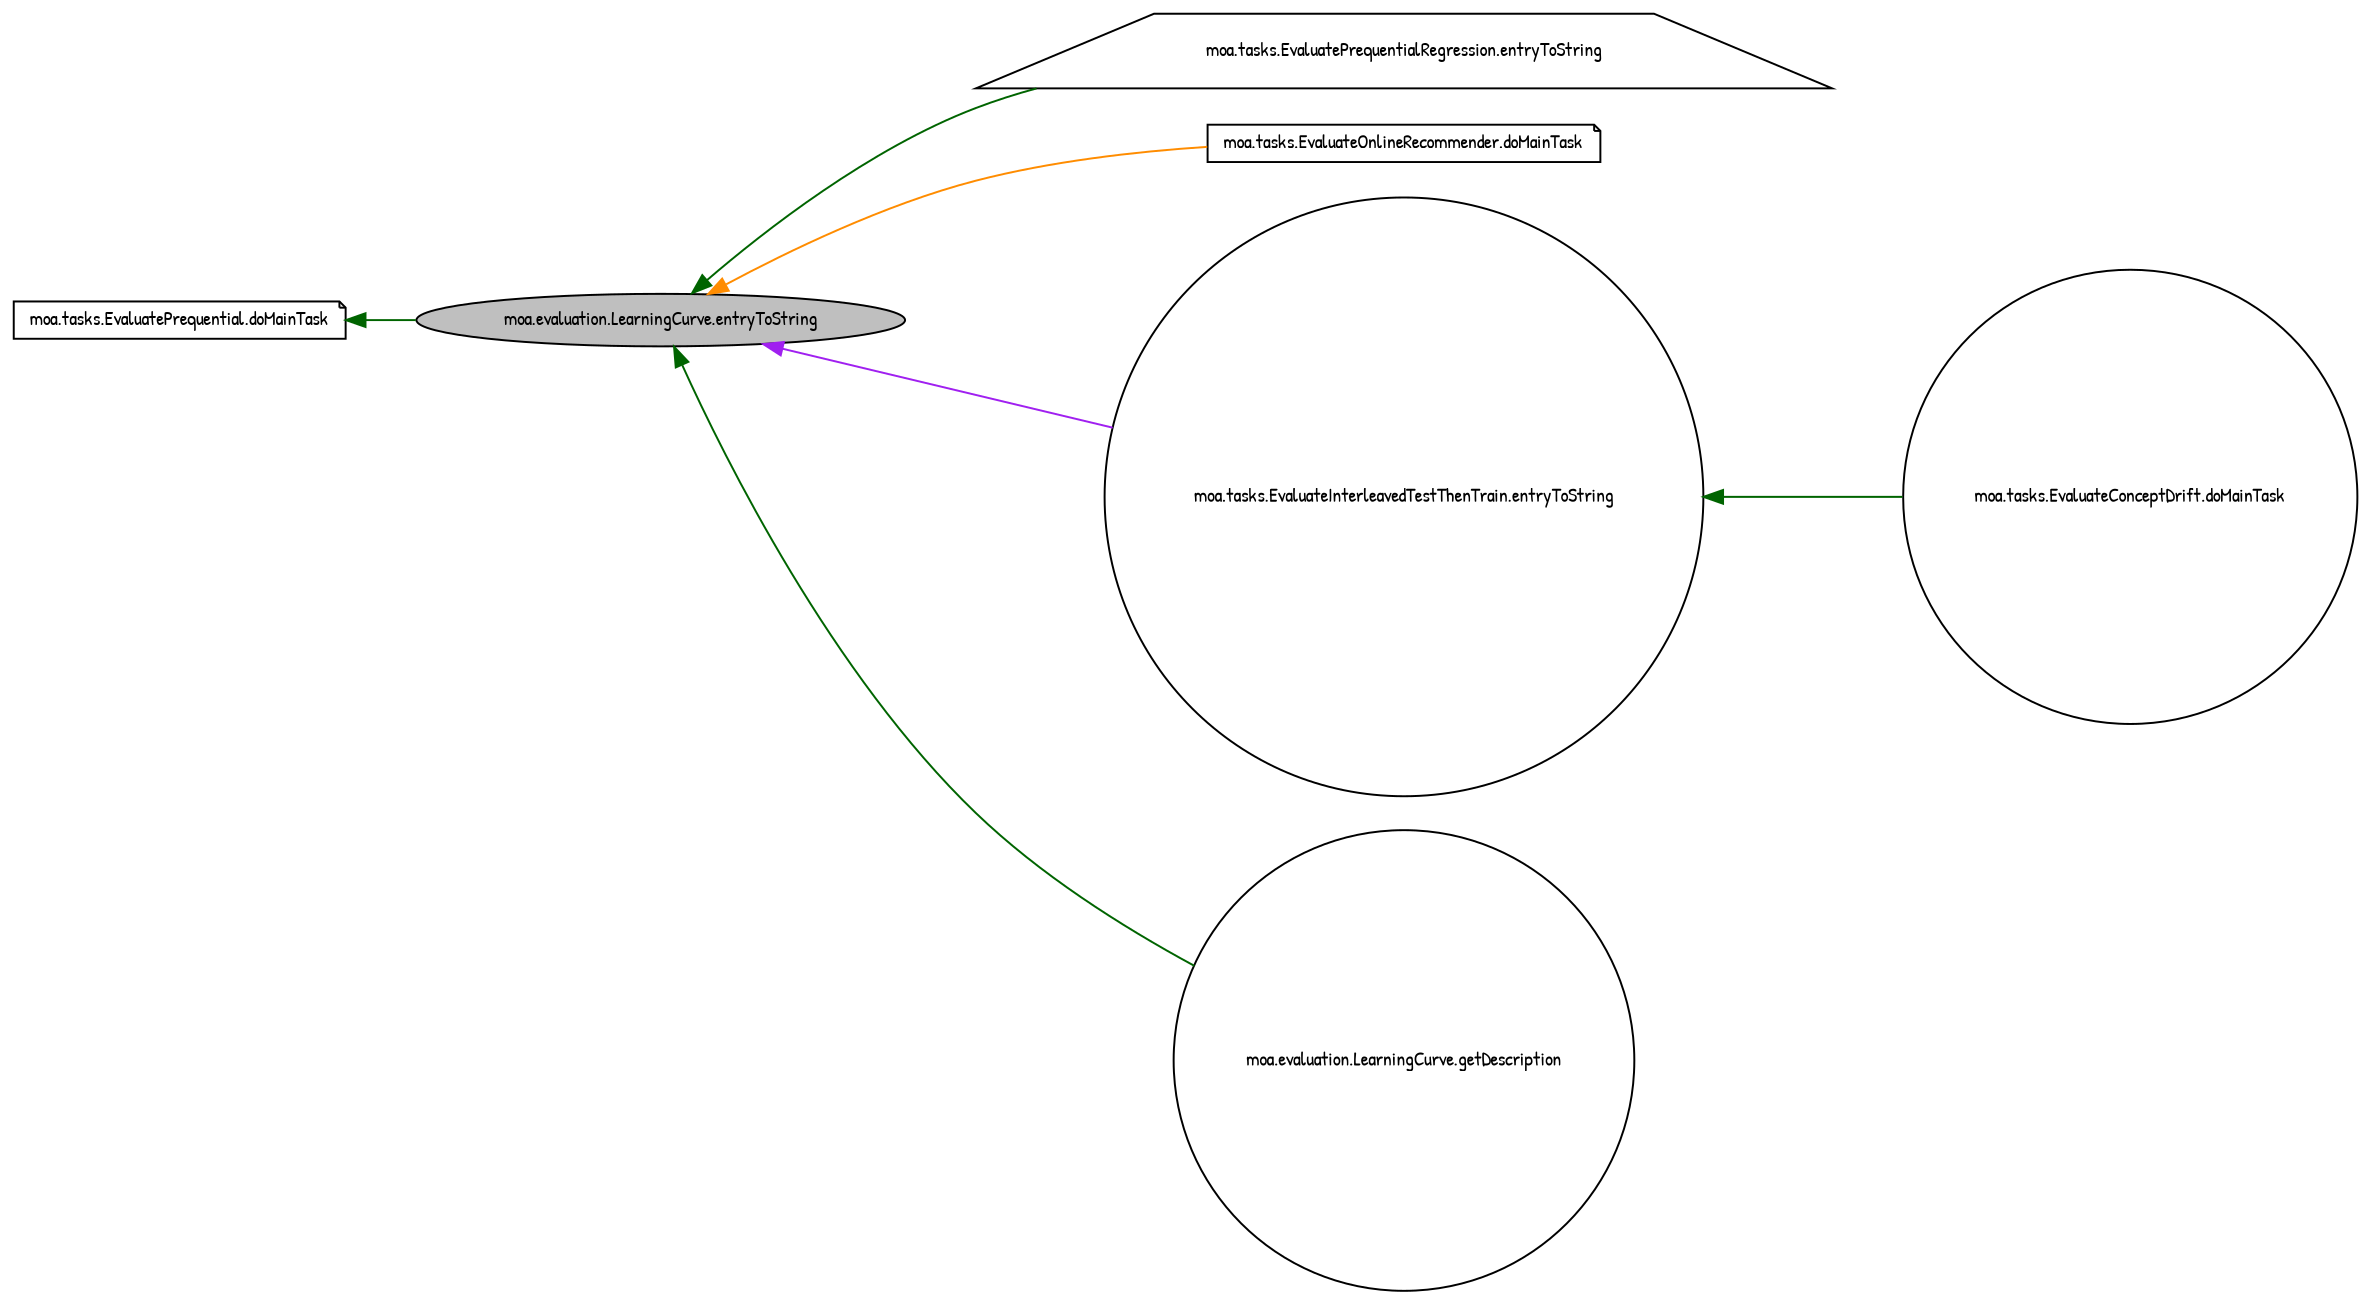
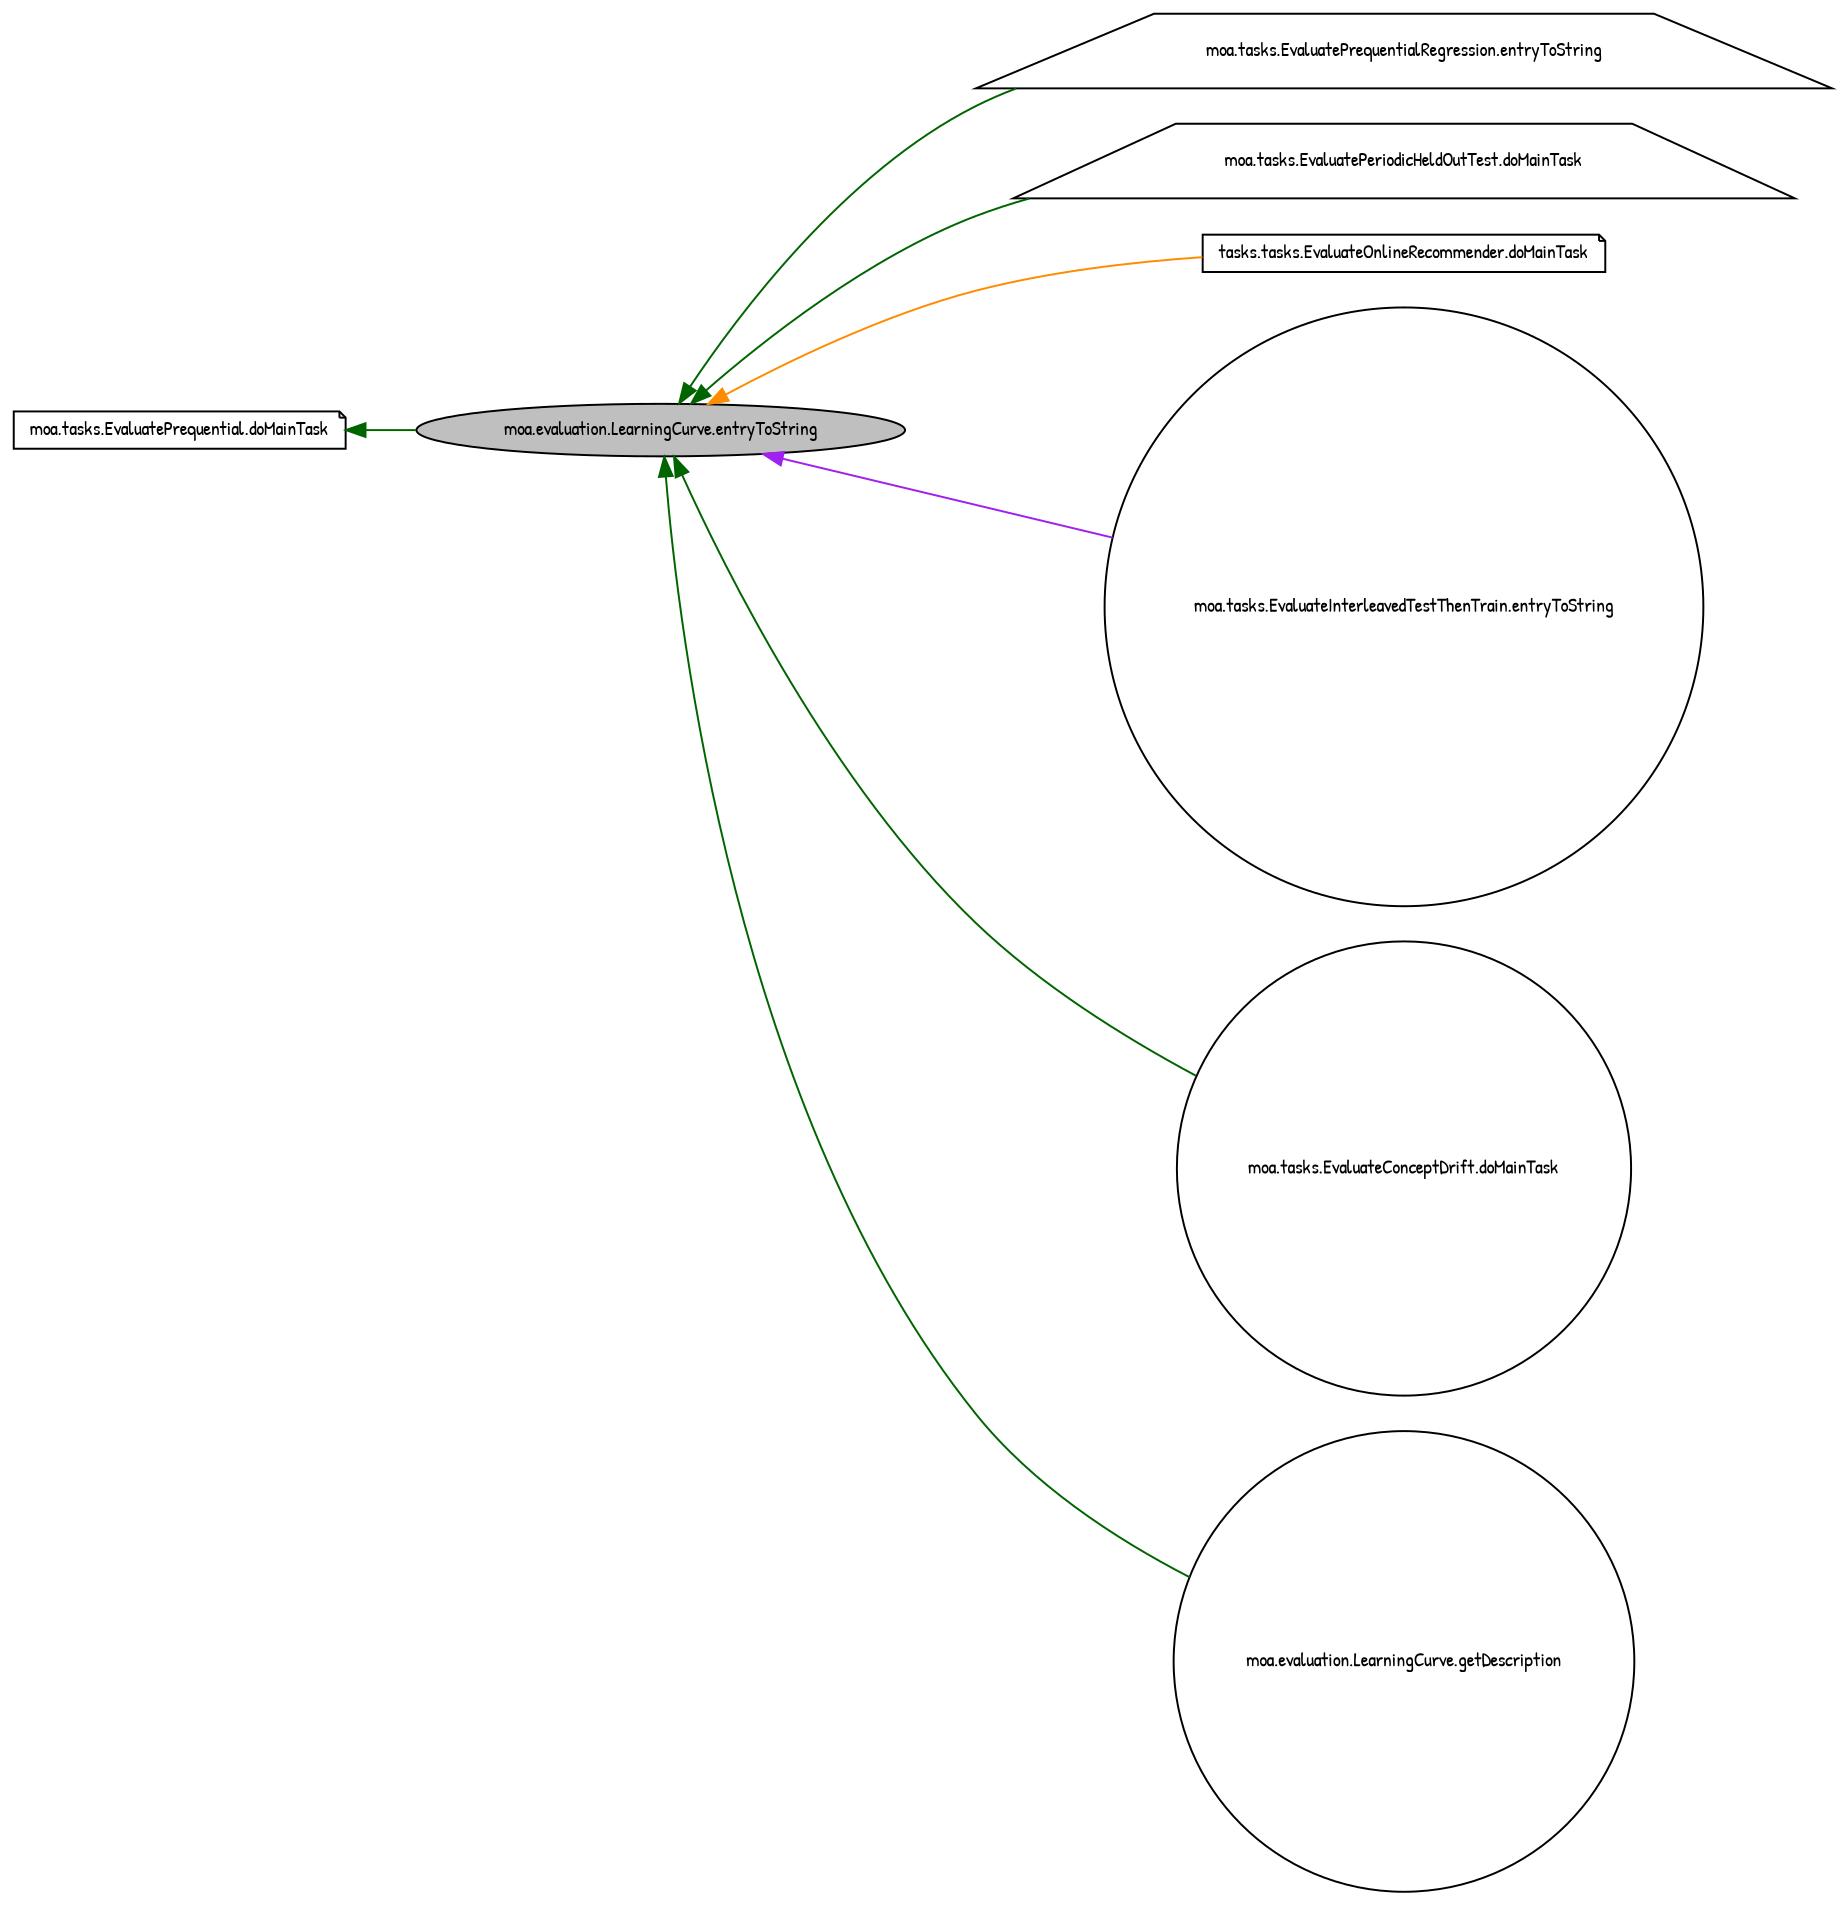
node "moa.tasks.EvaluateOnlineRecommender.doMainTask": label "moa.tasks.EvaluateOnlineRecommender.doMainTask" -> "tasks.tasks.EvaluateOnlineRecommender.doMainTask"
node "moa.tasks.EvaluatePeriodicHeldOutTest.doMainTask": added
edge "moa.tasks.EvaluateConceptDrift.doMainTask" -> "moa.tasks.EvaluateInterleavedTestThenTrain.entryToString": now "moa.tasks.EvaluateConceptDrift.doMainTask" -> "moa.evaluation.LearningCurve.entryToString"
